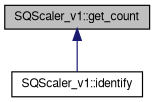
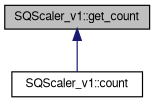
node "SQScaler_v1::identify": label "SQScaler_v1::identify" -> "SQScaler_v1::count"
